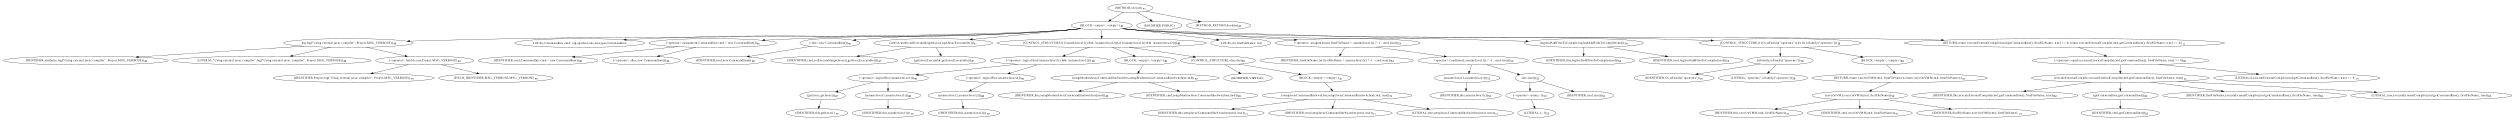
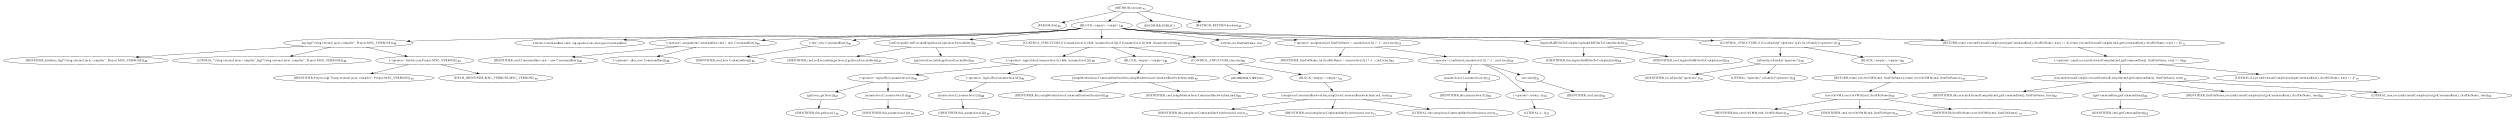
node "(PARAM,this)": added
edge "(size,size())" -> "(<operator>.minus,-1)": now "(<operator>.conditional,assumeJava11() ? -1 : cmd.size())" -> "(<operator>.minus,-1)"
